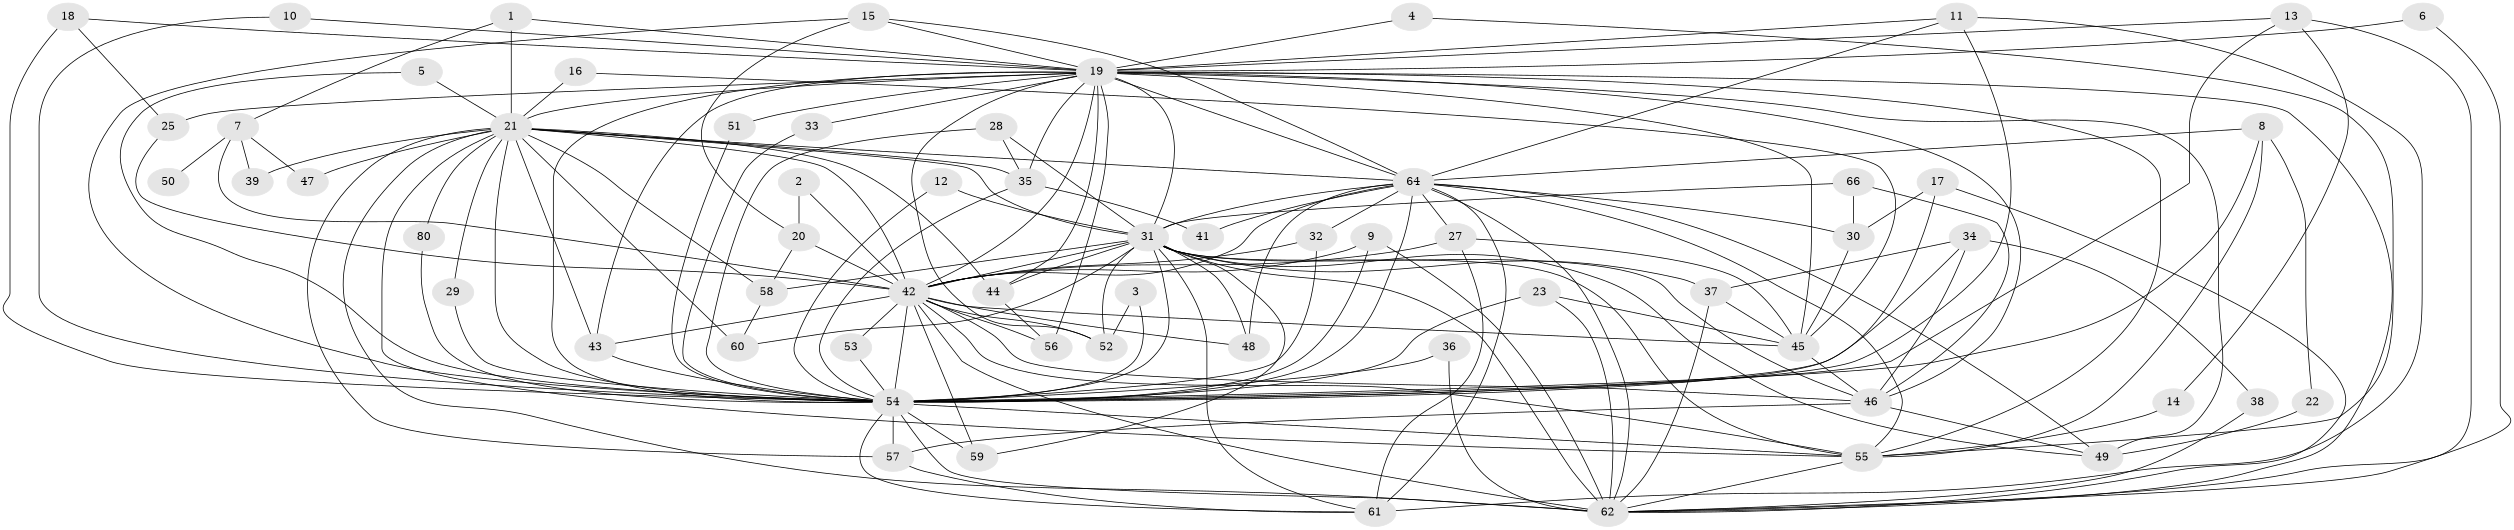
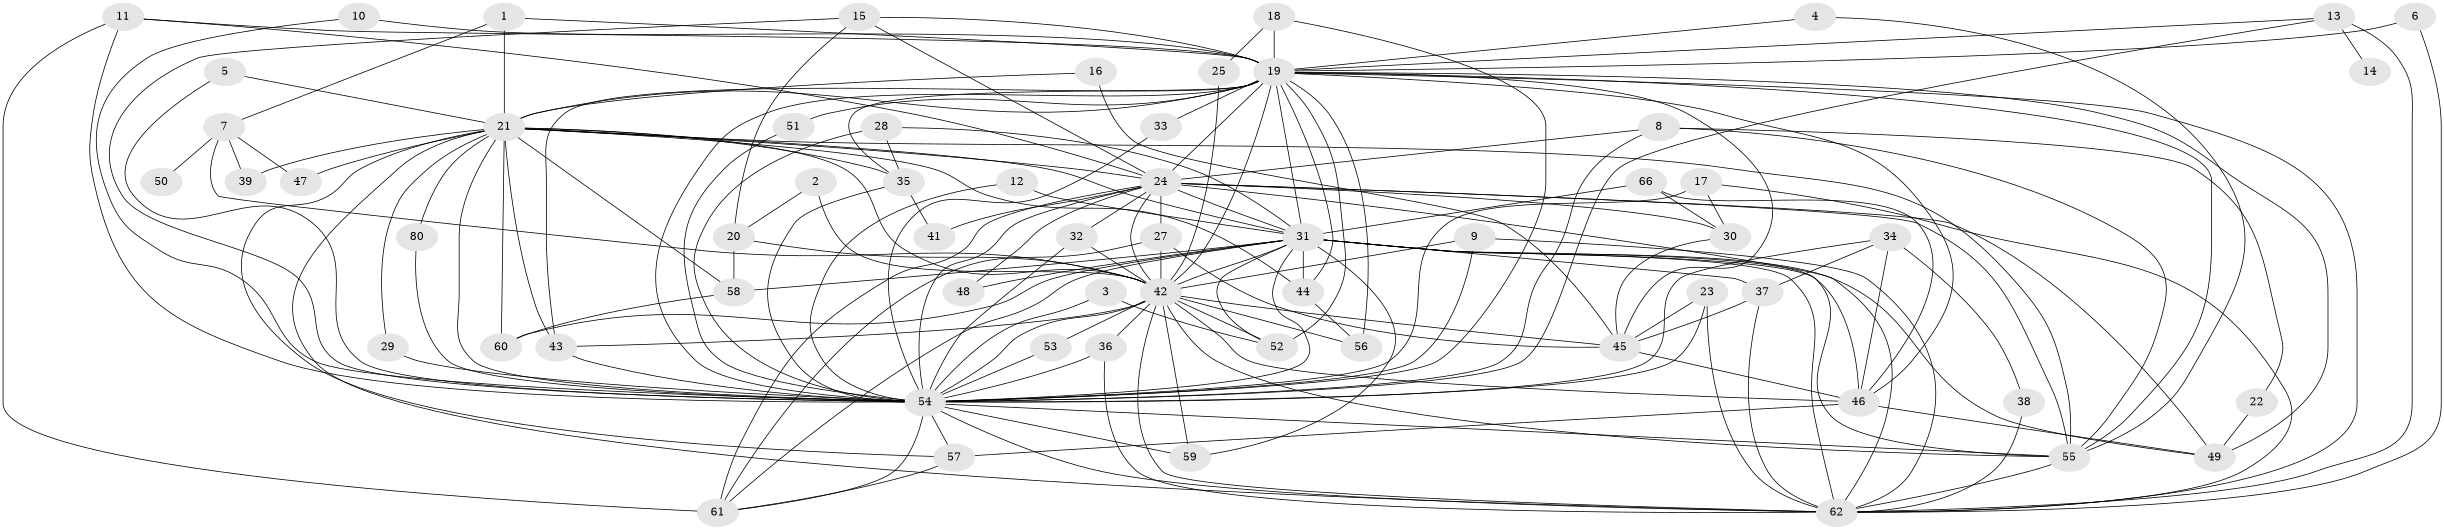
edge "19" -- "25": removed
node "64": label "64" -> "24"
edge "42" -- "48": now "42" -- "36"
edge "14" -- "55": removed
